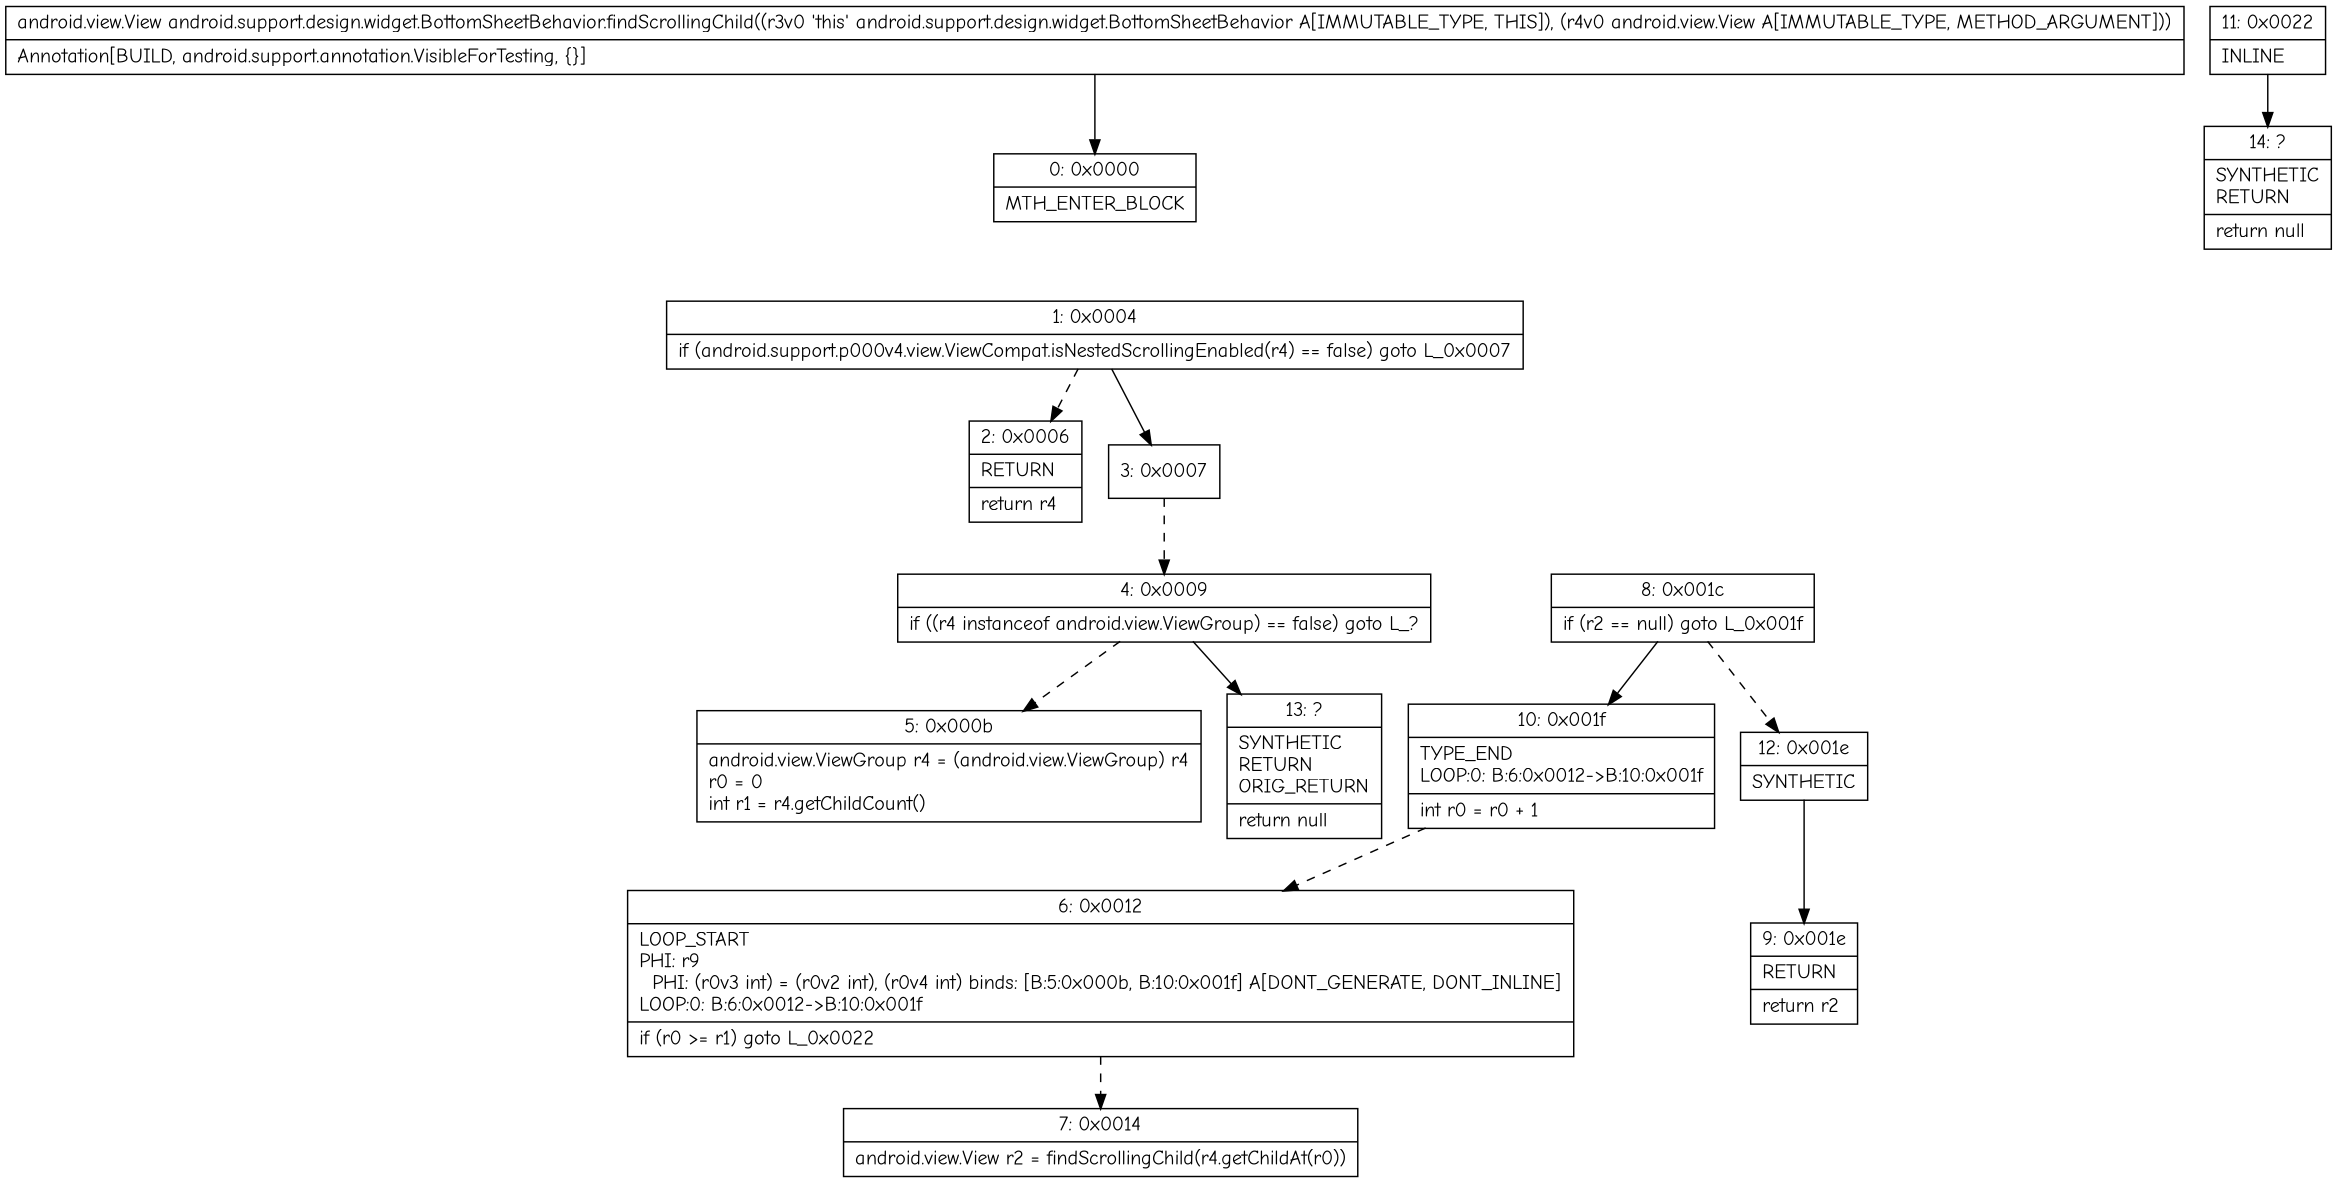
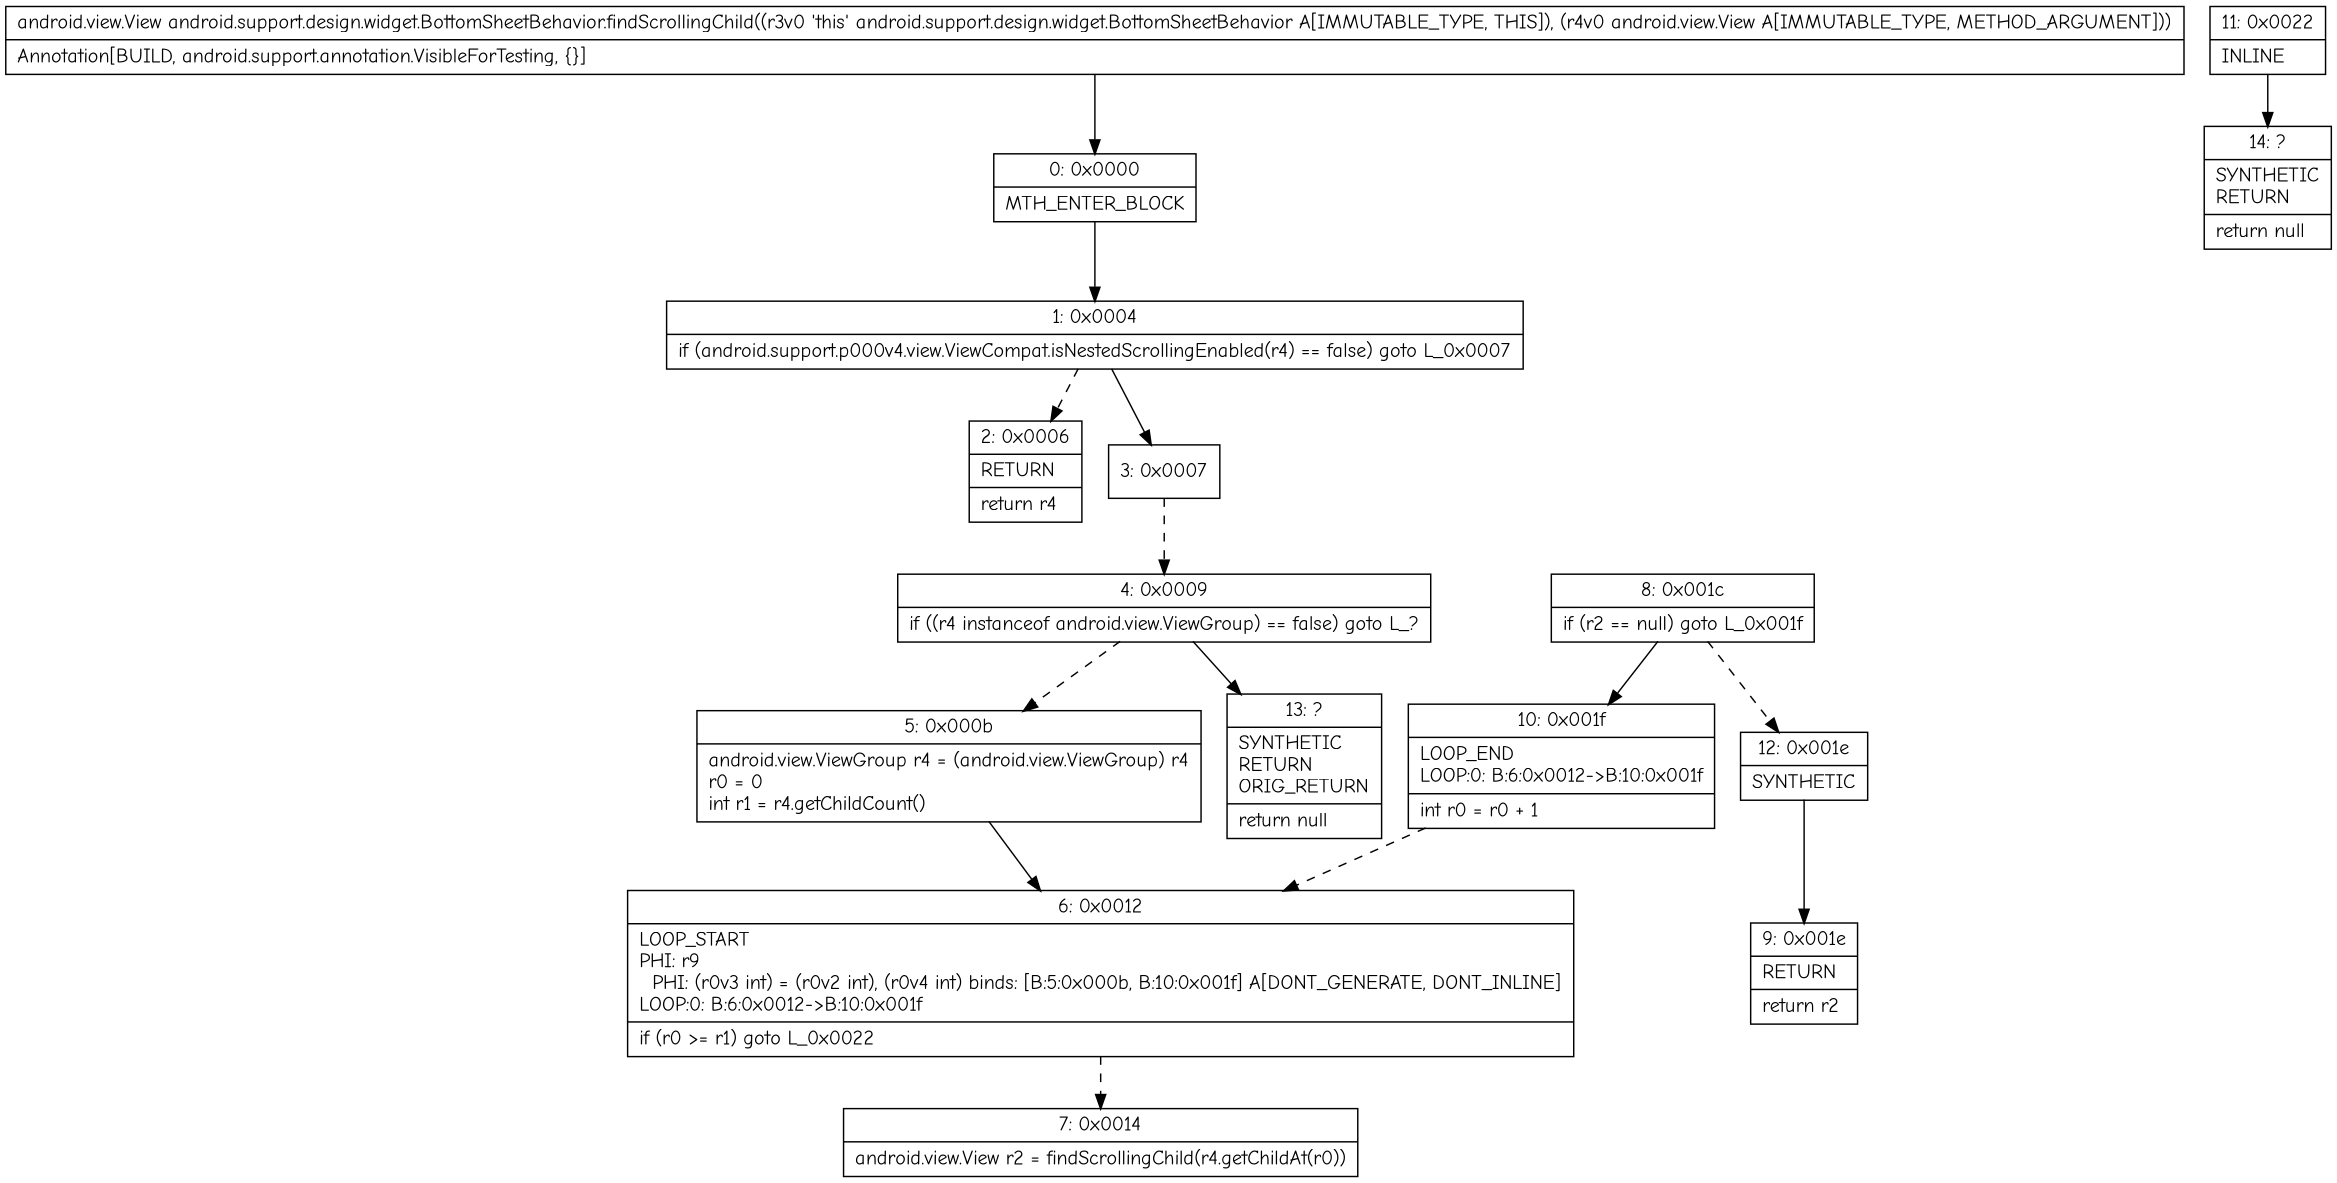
edge "0: 0x0000" -> "1: 0x0004": added
node "10: 0x001f": text "TYPE_END" -> "LOOP_END"
edge "5: 0x000b" -> "6: 0x0012": added
